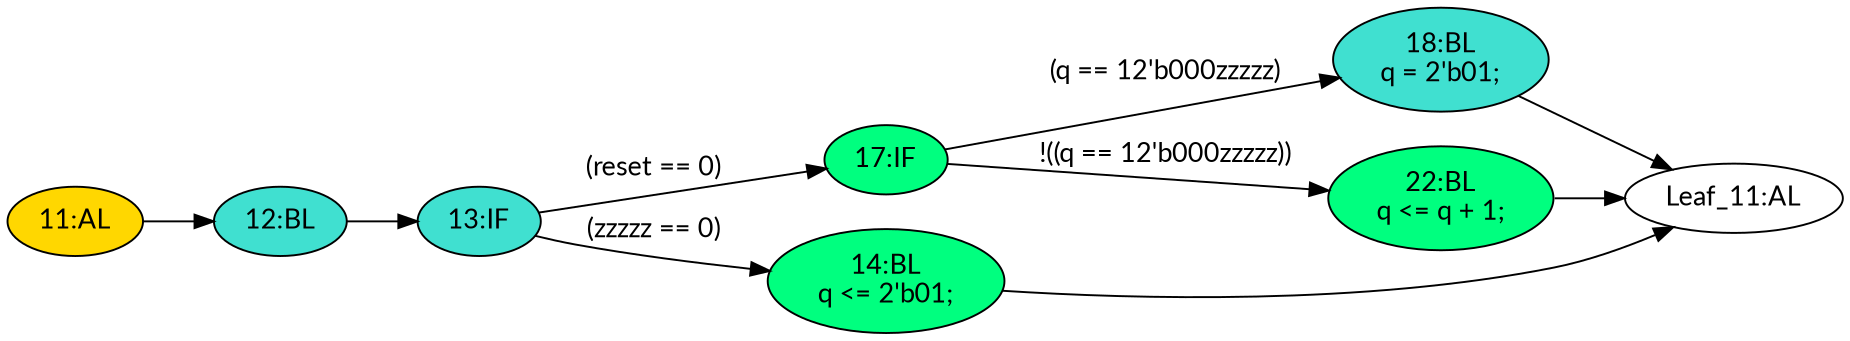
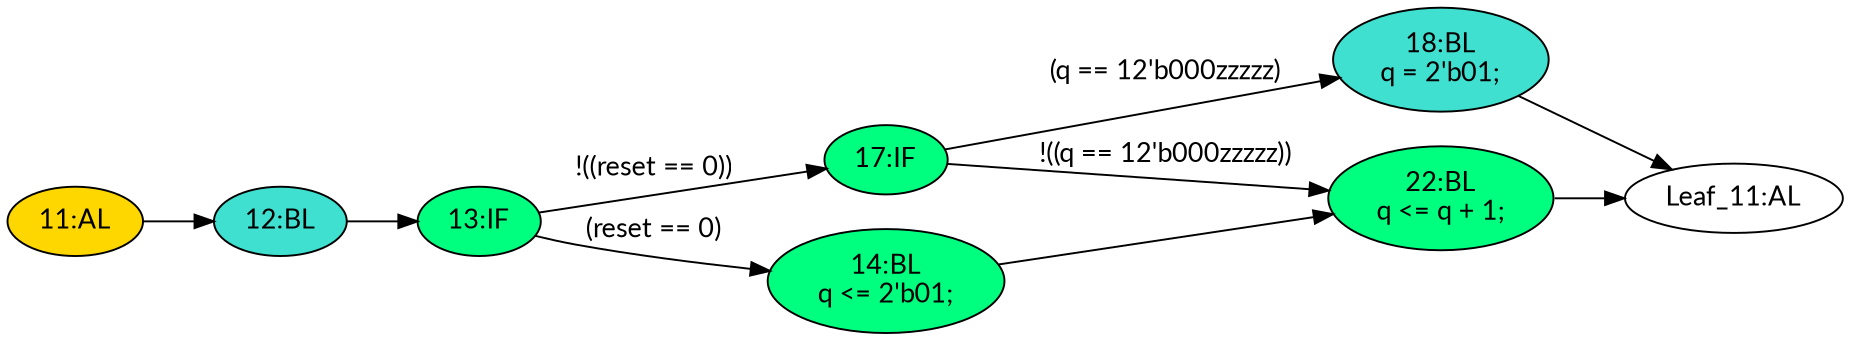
edge "13:IF" -> "17:IF": label "(reset == 0)" -> "!((reset == 0))"
node "13:IF": fillcolor turquoise -> springgreen
edge "13:IF" -> "14:BL q <= 2'b01;": label "(zzzzz == 0)" -> "(reset == 0)"
edge "14:BL q <= 2'b01;" -> "Leaf_11:AL": now "14:BL q <= 2'b01;" -> "22:BL q <= q + 1;"
